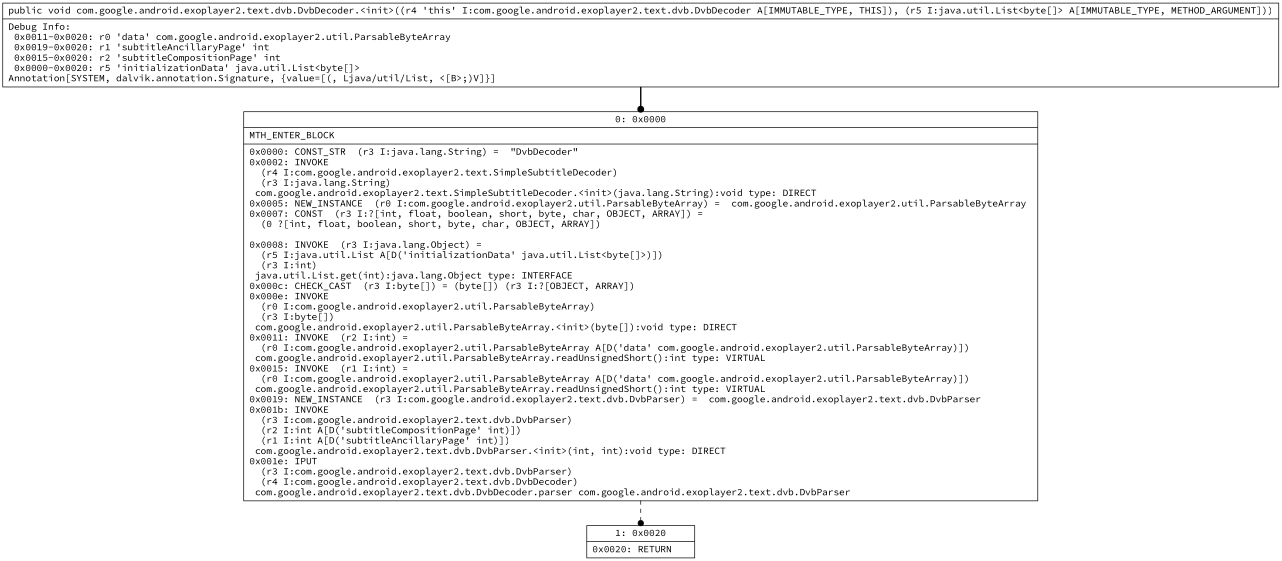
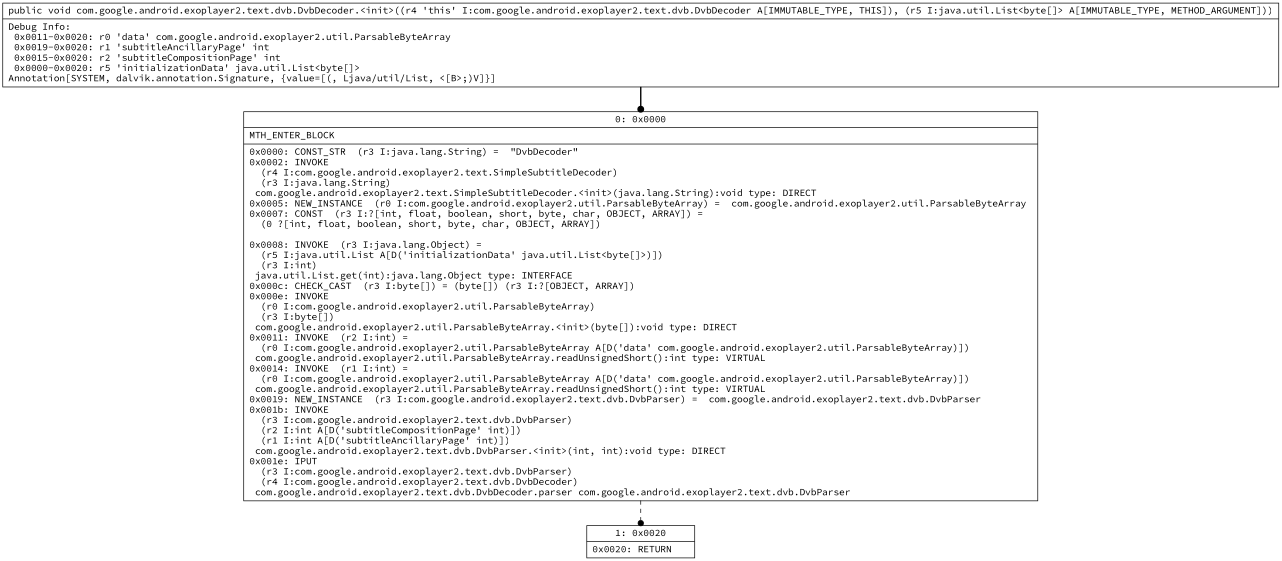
node "0: 0x0000": text "0x0015: INVOKE  (r1 I:int) =" -> "0x0014: INVOKE  (r1 I:int) ="
